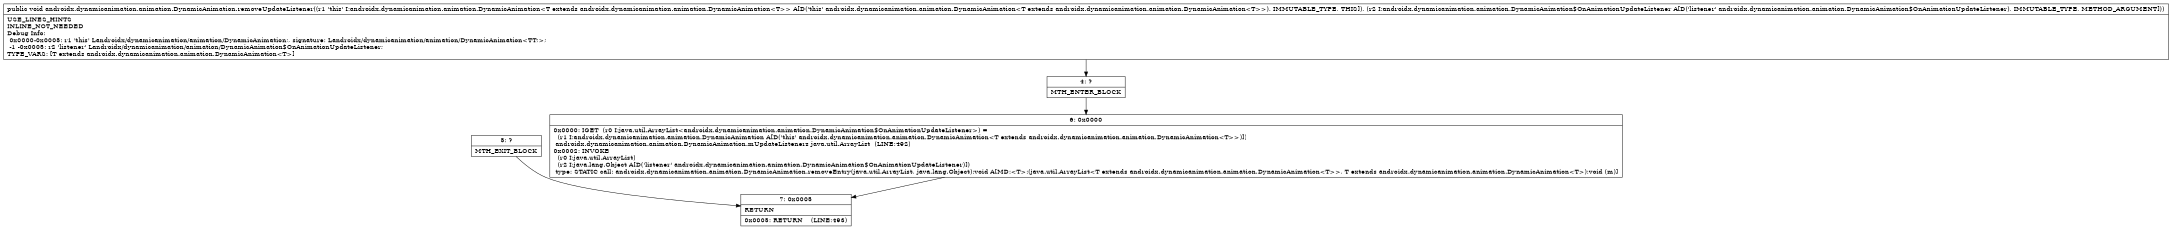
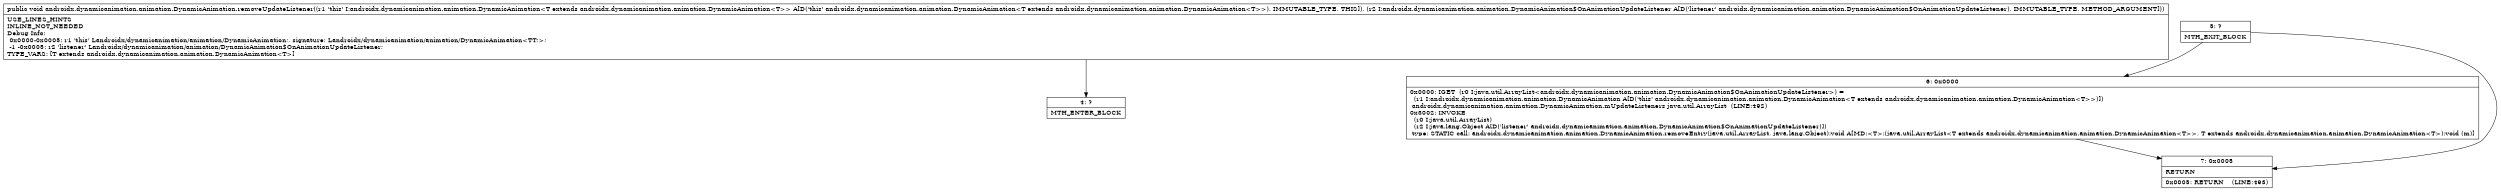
edge "4: ?" -> "6: 0x0000": now "5: ?" -> "6: 0x0000"
node "6: 0x0000": text "0x0002: INVOKE" -> "0x3002: INVOKE"
